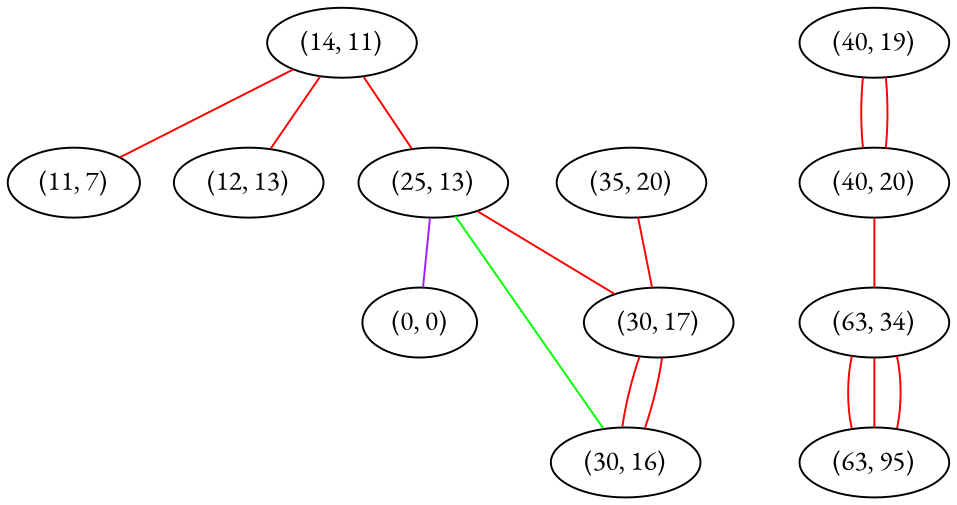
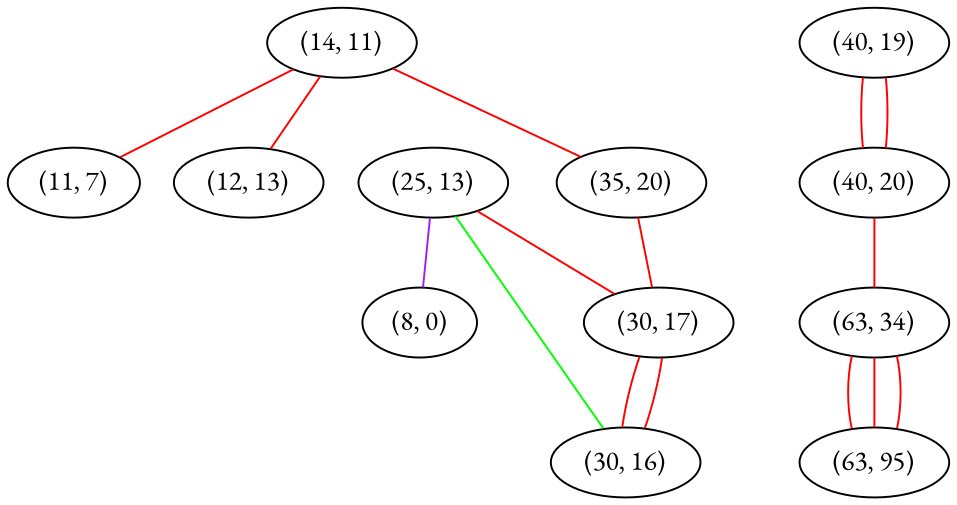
edge "(14, 11)" -- "(25, 13)": now "(14, 11)" -- "(35, 20)"
node "(0, 0)": label "(0, 0)" -> "(8, 0)"
